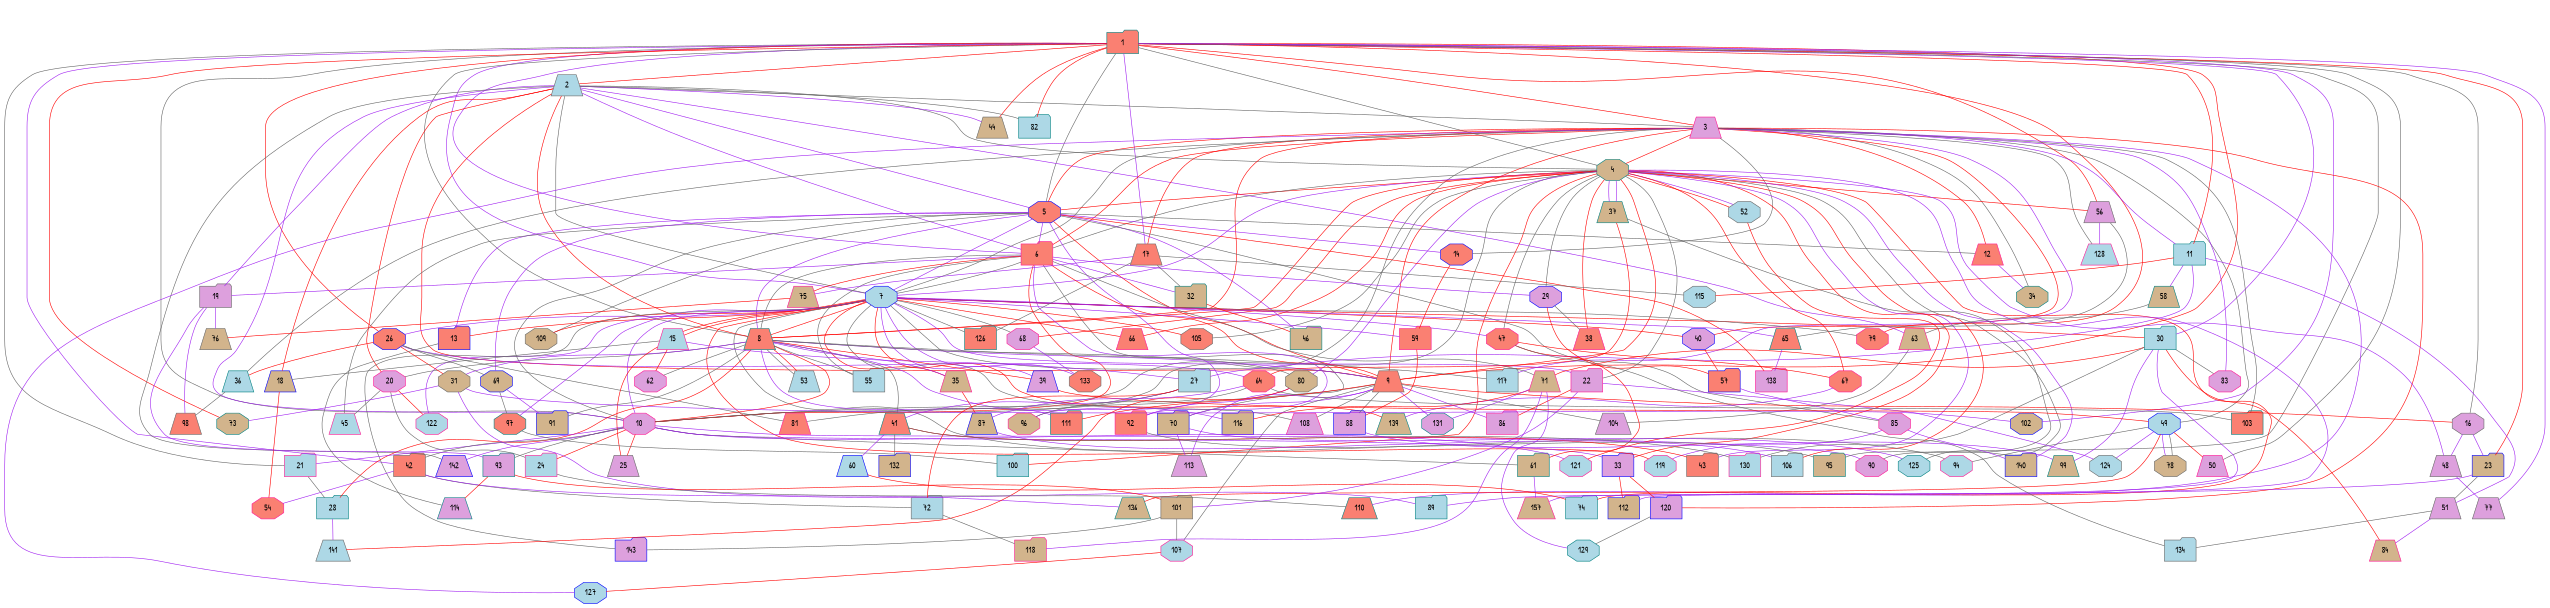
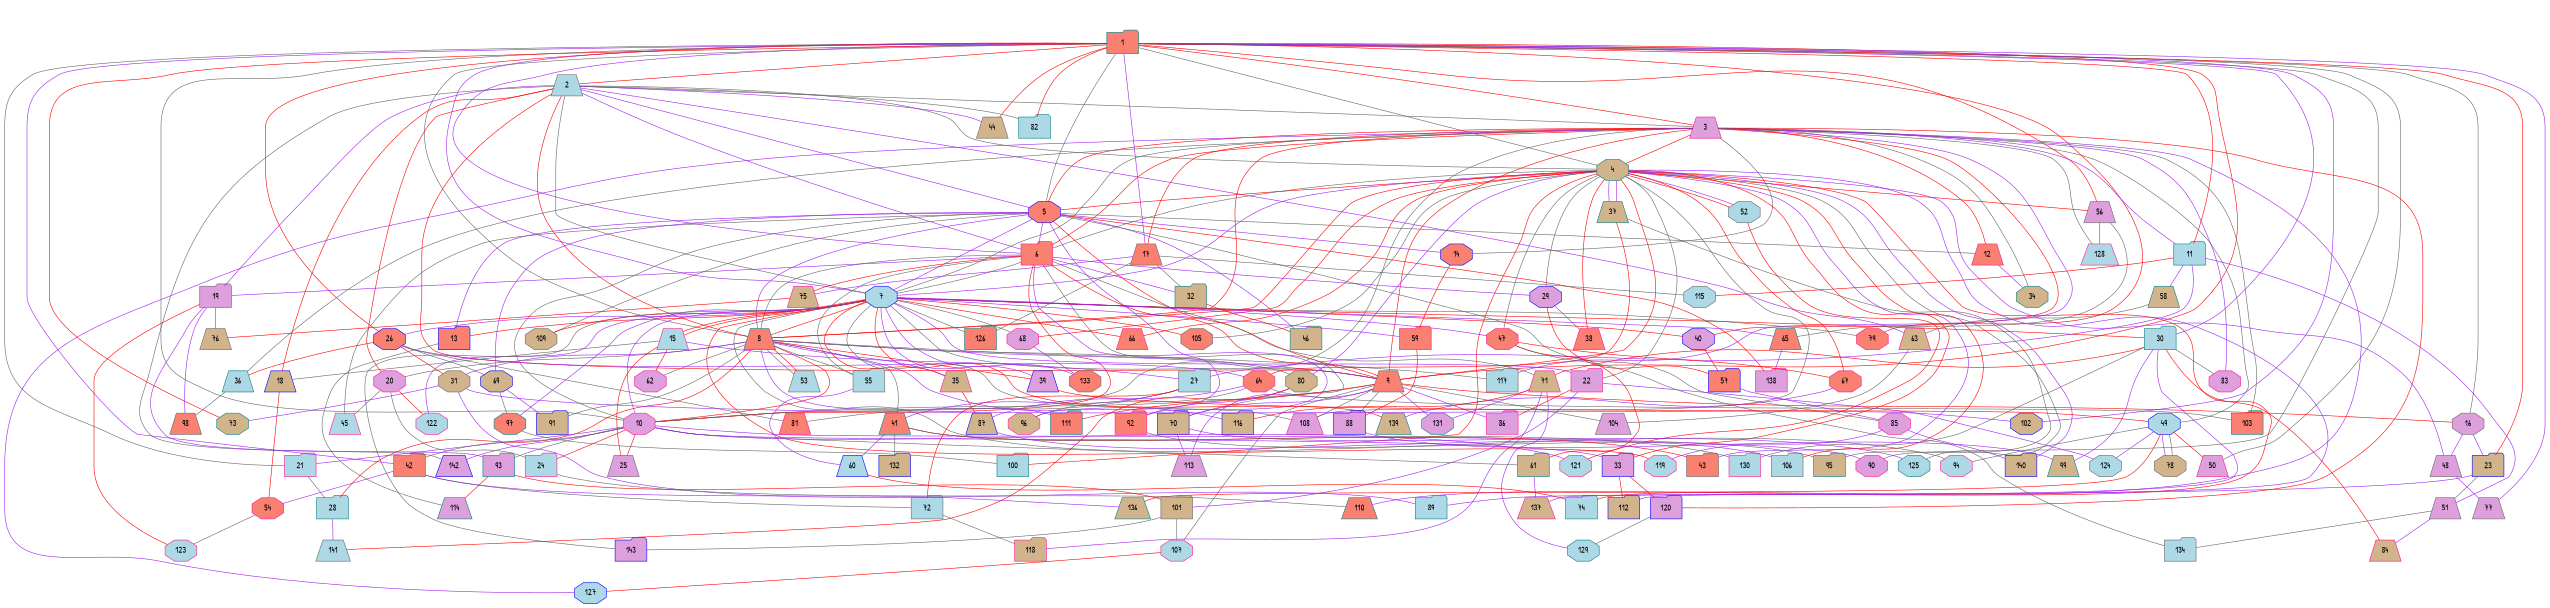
edge "2" -- "10": removed
edge "4" -- "10": now "4" -- "108"
edge "55" -- "60": added
node "157": label "157" -> "137"
node "123": added
